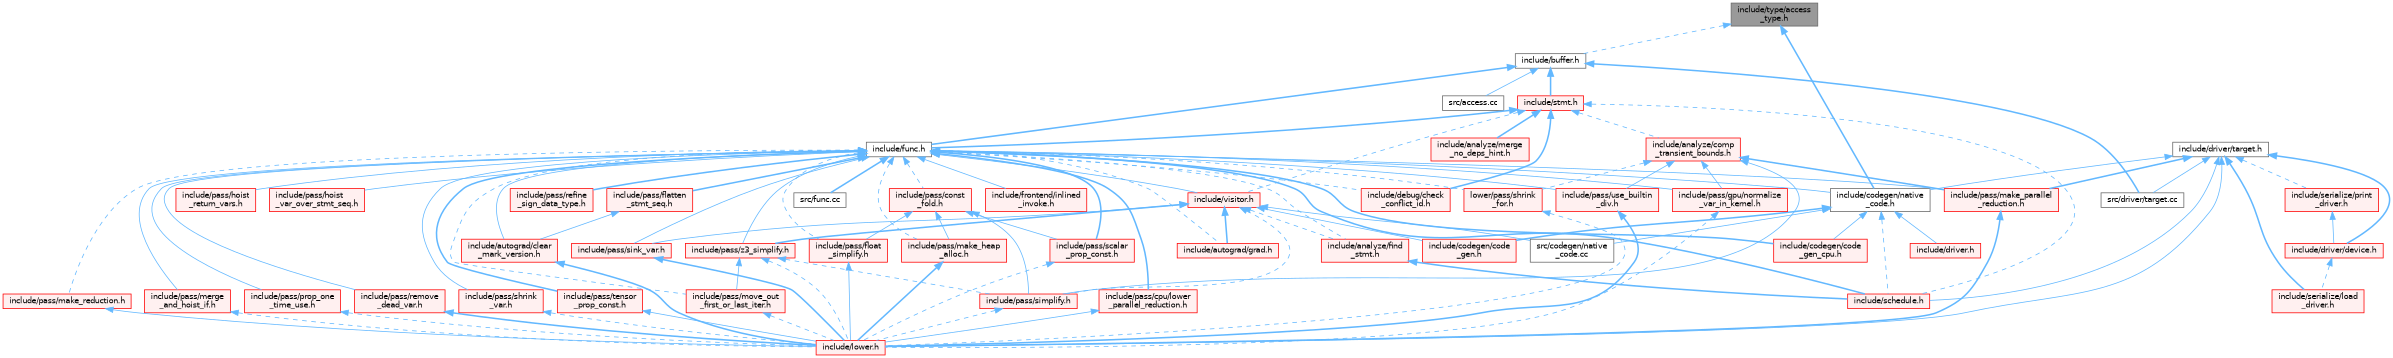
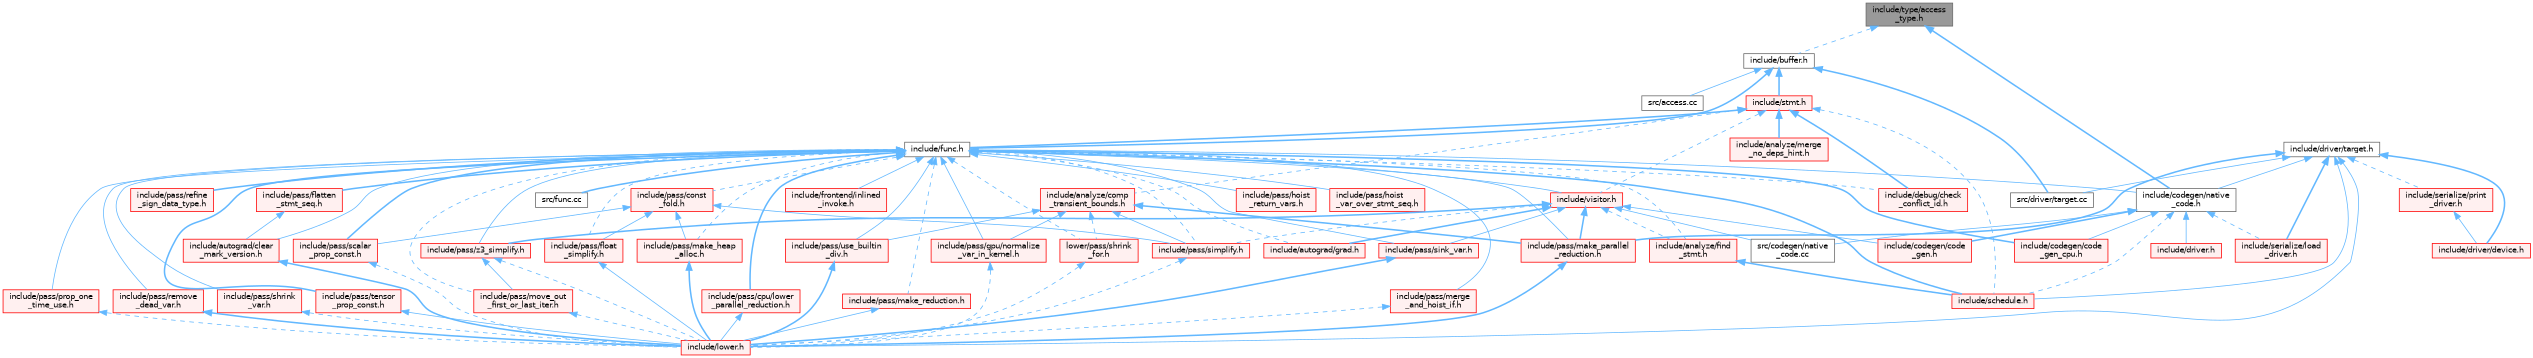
edge "include/pass/make_parallel _reduction.h" -> "include/visitor.h": added
edge "include/pass/simplify.h" -> "include/pass/z3_simplify.h": now "include/pass/simplify.h" -> "include/func.h"
edge "include/serialize/load _driver.h" -> "include/driver/device.h": now "include/serialize/load _driver.h" -> "include/codegen/native _code.h"
